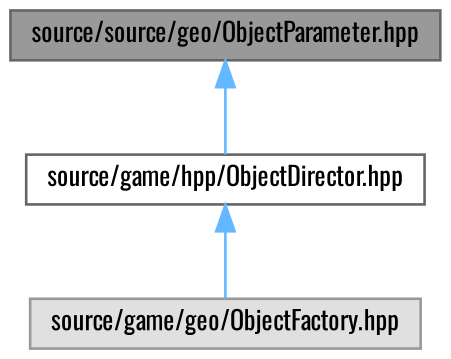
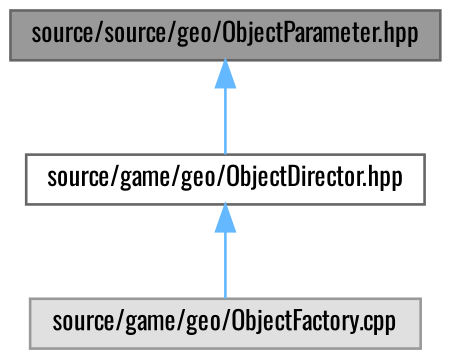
node "source/game/hpp/ObjectDirector.hpp": label "source/game/hpp/ObjectDirector.hpp" -> "source/game/geo/ObjectDirector.hpp"
node "source/game/geo/ObjectFactory.hpp": label "source/game/geo/ObjectFactory.hpp" -> "source/game/geo/ObjectFactory.cpp"
